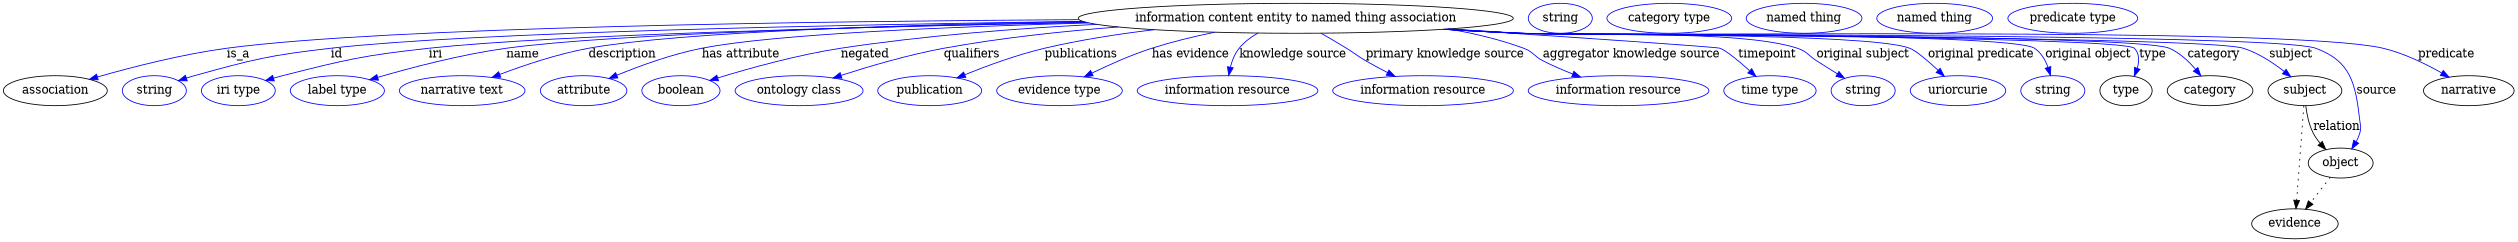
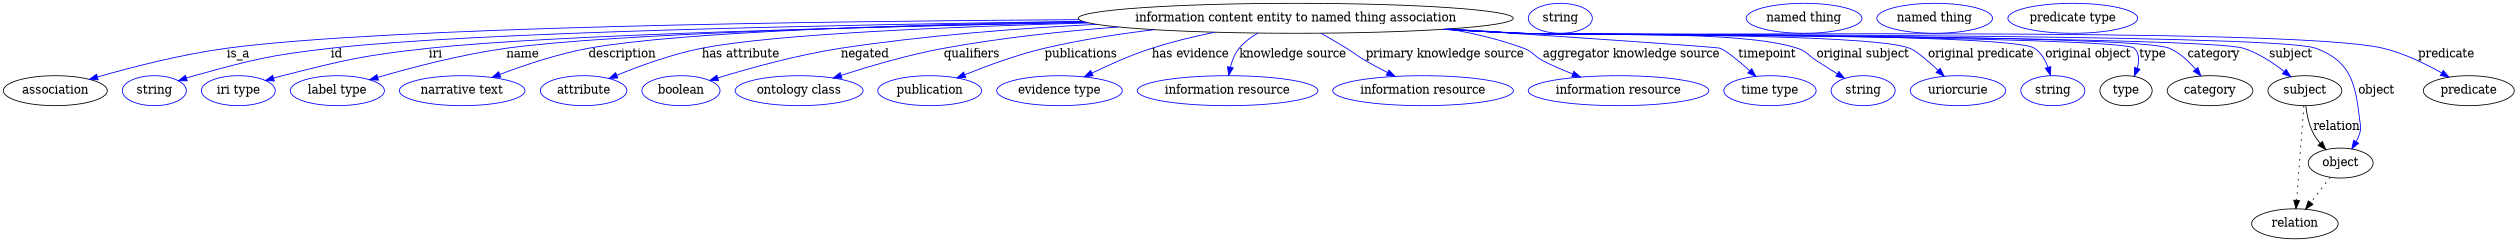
node "category type": removed
edge "information content entity to named thing association" -> "object": label "source" -> "object"
node "narrative": label "narrative" -> "predicate"
node "evidence": label "evidence" -> "relation"
